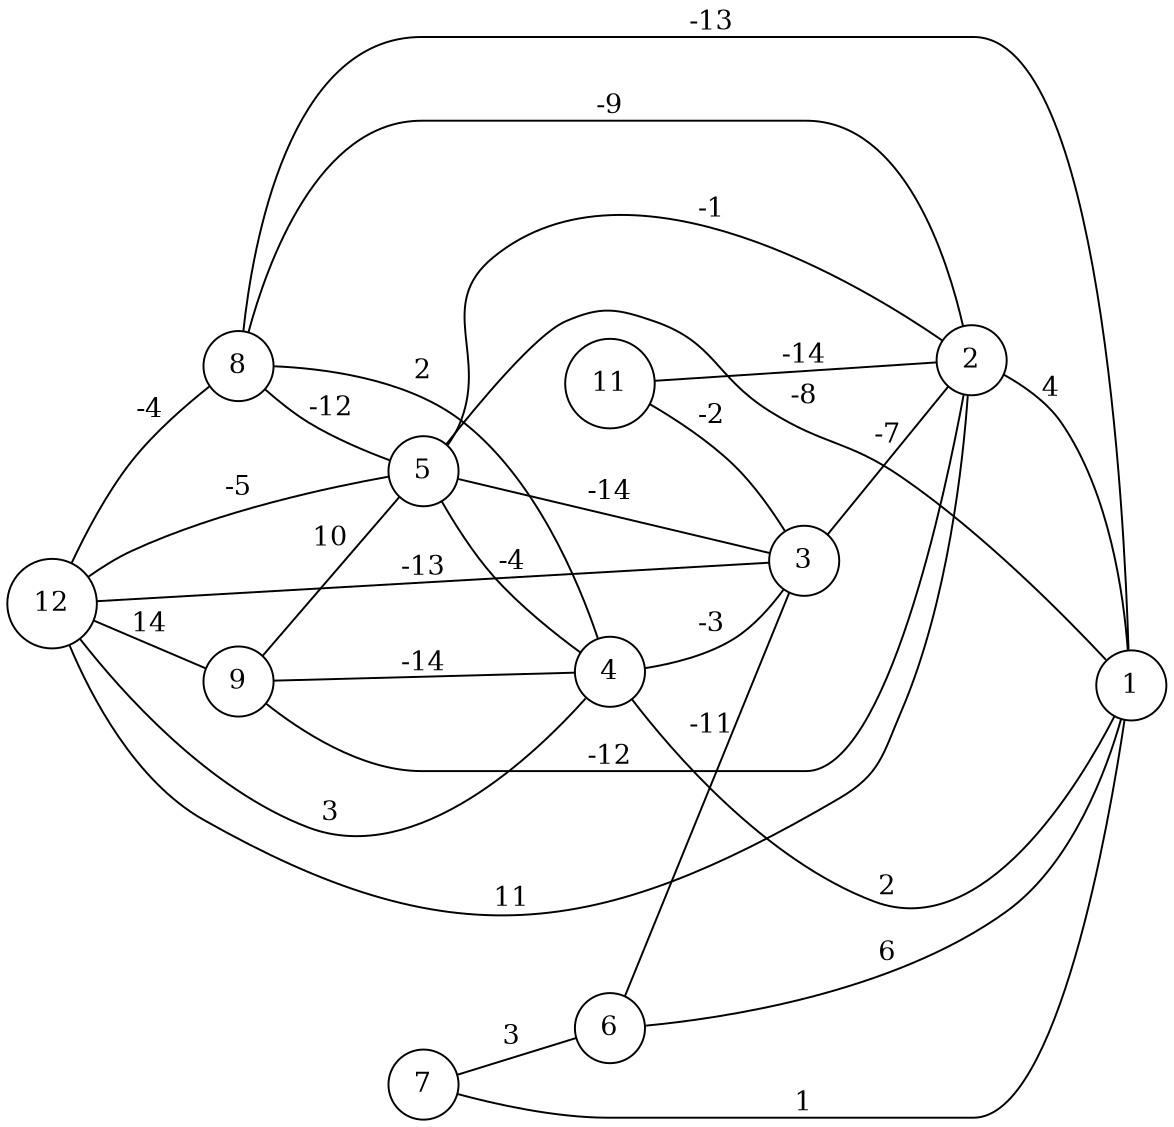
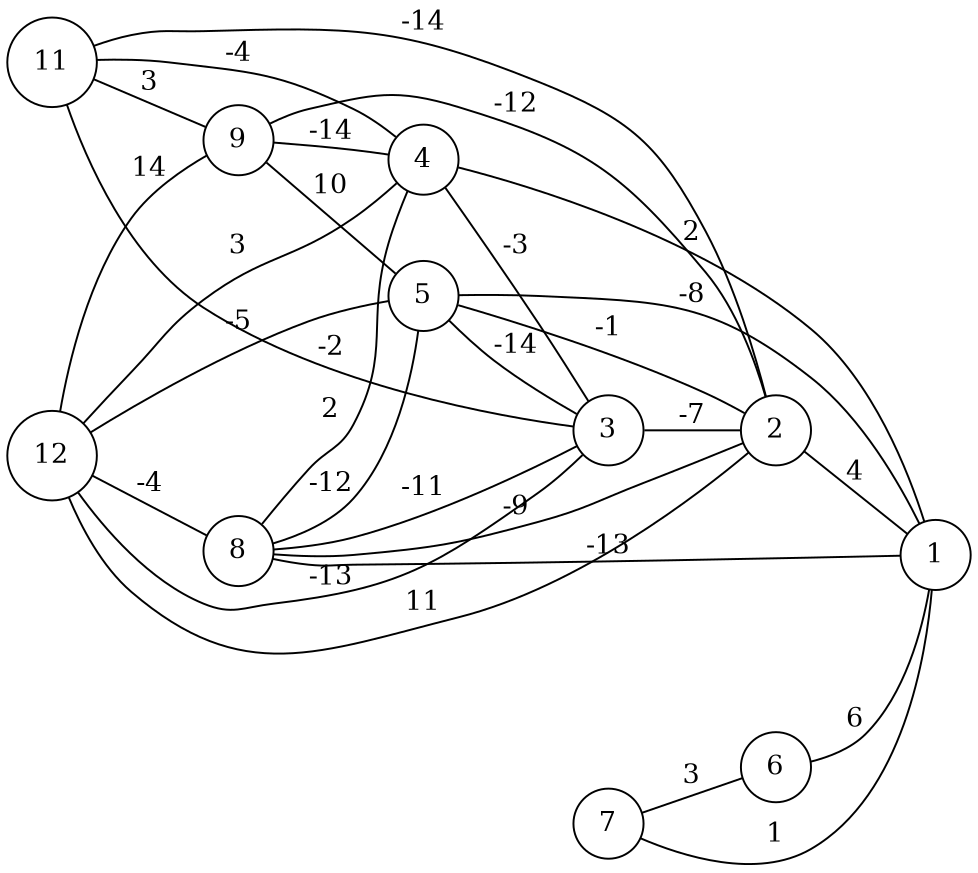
edge "11" -- "9": added, label "3"
edge "5" -- "4": now "11" -- "4"
edge "3" -- "6": now "3" -- "8"
